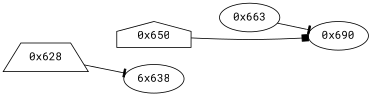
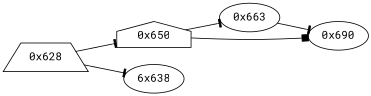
edge "0x650" -> "0x663": added
edge "0x628" -> "0x650": added
